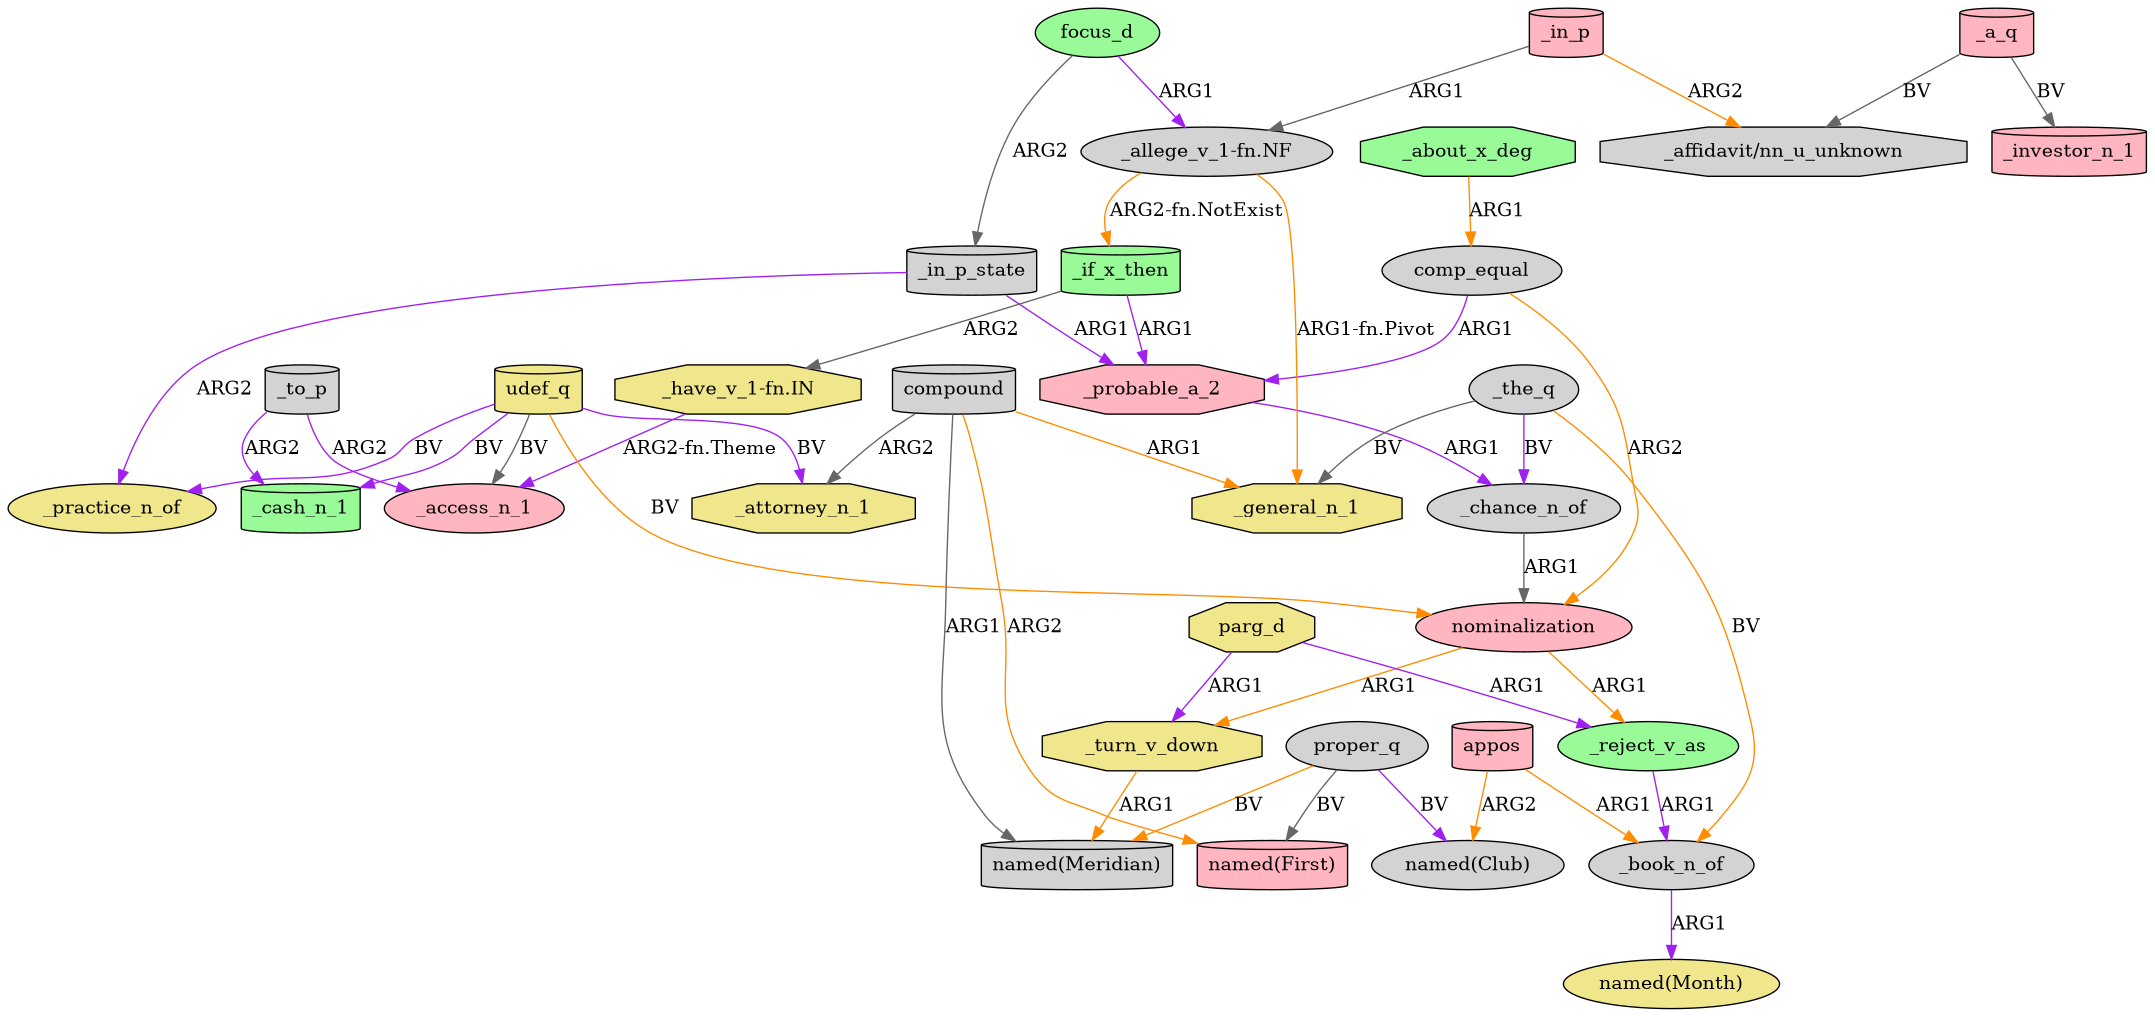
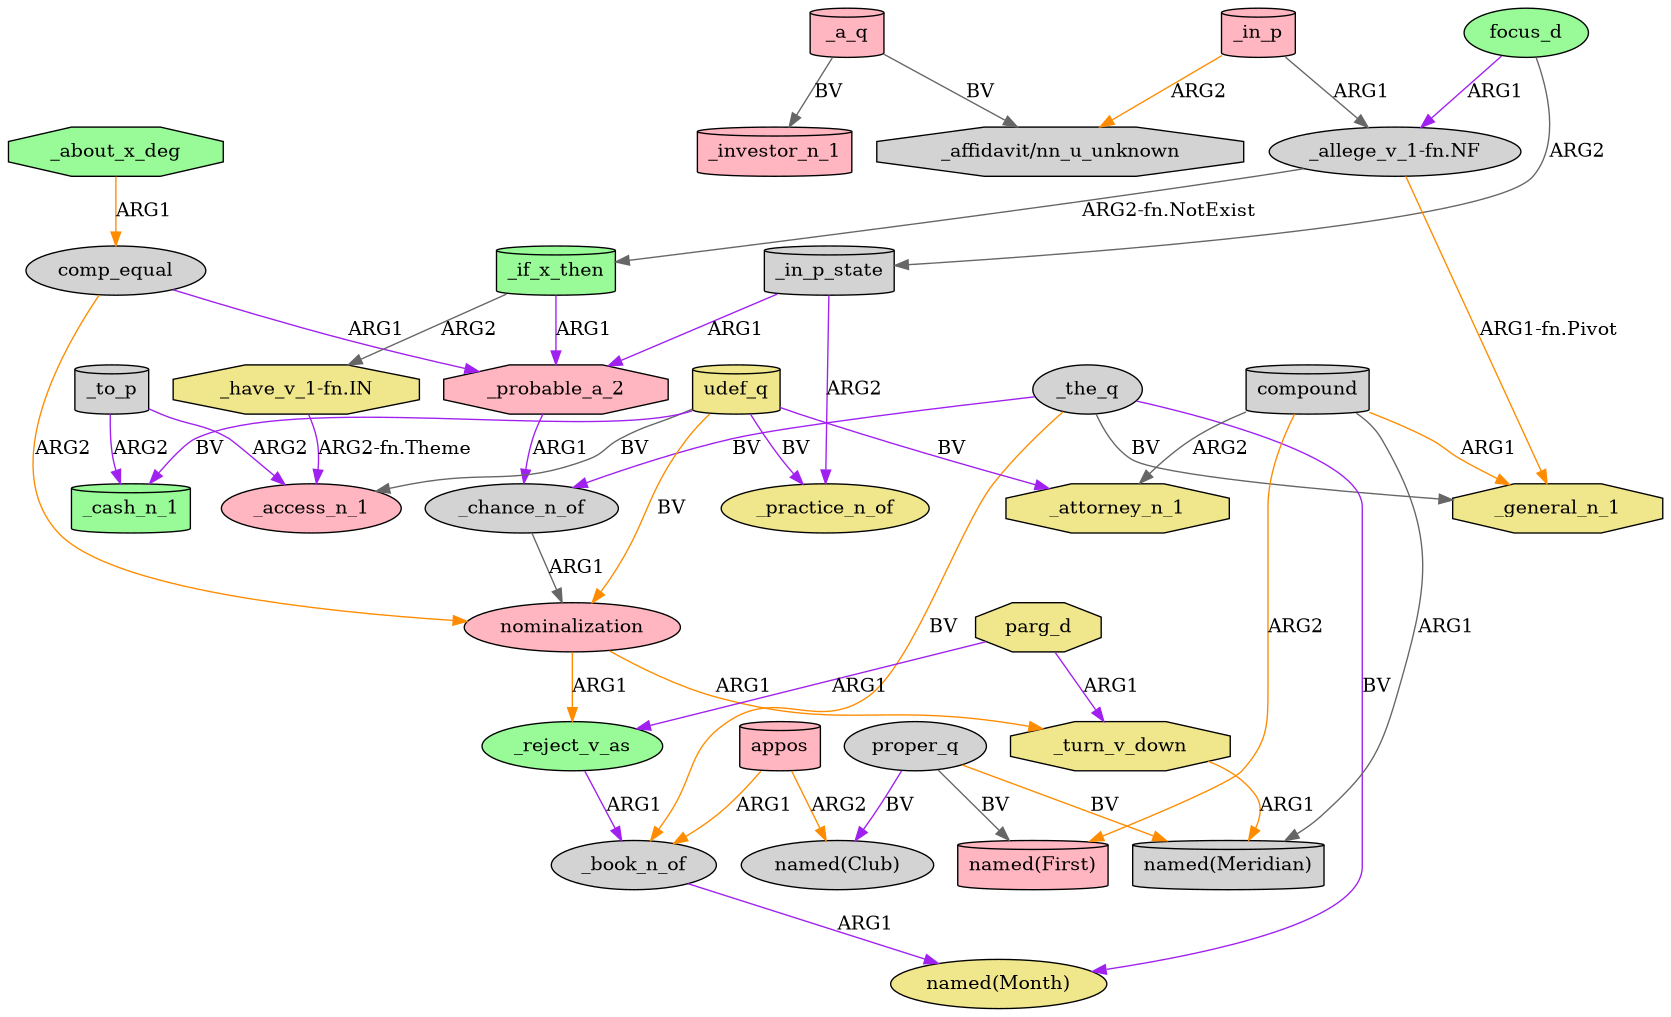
edge "_allege_v_1-fn.NF" -> "_if_x_then": color darkorange -> gray40
edge "_the_q" -> "named(Month)": added, label "BV"
